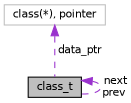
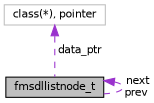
node "class_t": label "class_t" -> "fmsdllistnode_t"
